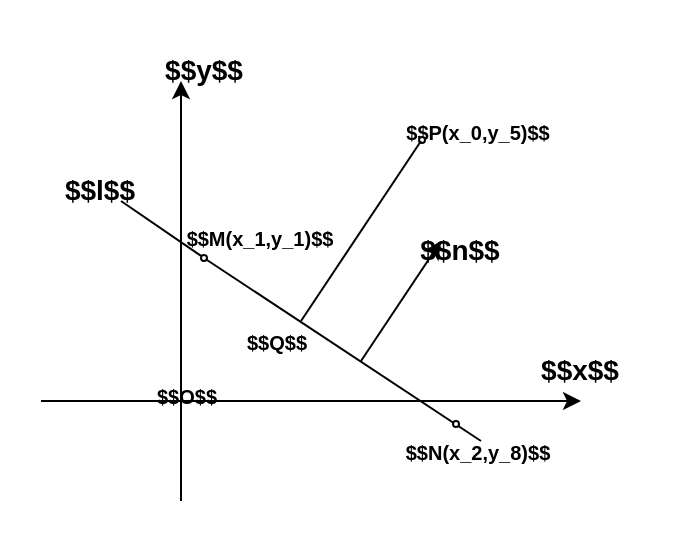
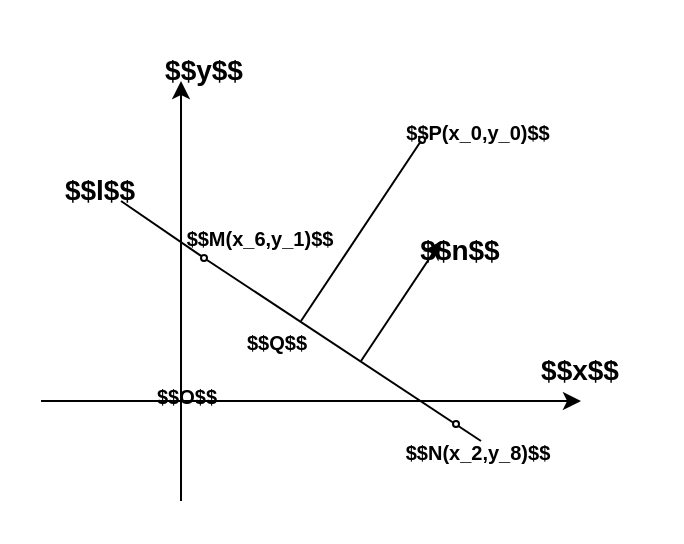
node "$$P(x_0,y_5)$$": label "$$P(x_0,y_5)$$" -> "$$P(x_0,y_0)$$"
node "$$M(x_1,y_1)$$": label "$$M(x_1,y_1)$$" -> "$$M(x_6,y_1)$$"
